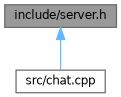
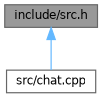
node "include/server.h": label "include/server.h" -> "include/src.h"
